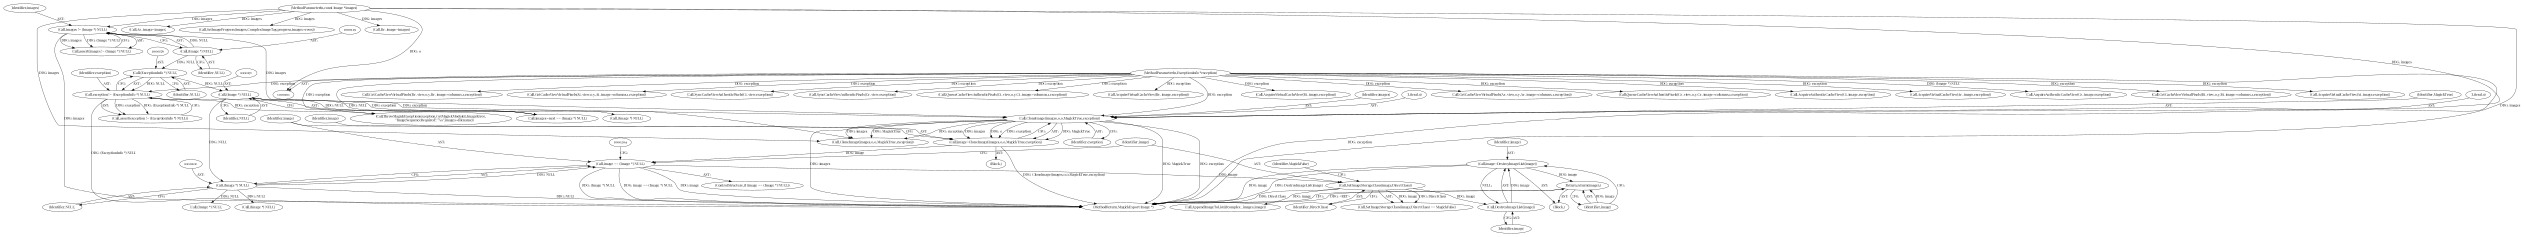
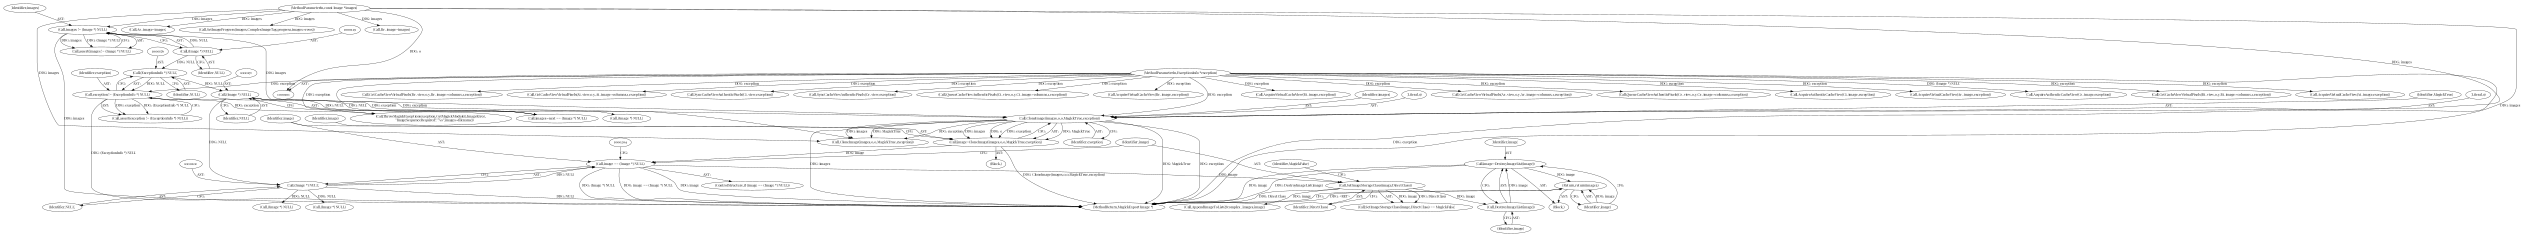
edge "(Call,image=DestroyImageList(image))" -> "(Call,DestroyImageList(image))": label "NULL: " -> "CFG: "
